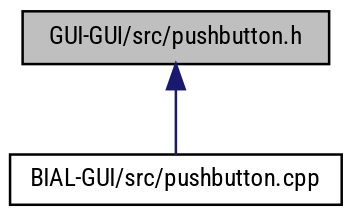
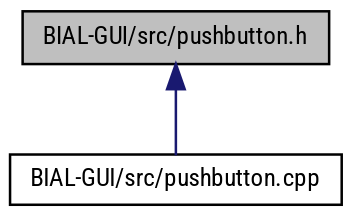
node "GUI-GUI/src/pushbutton.h": label "GUI-GUI/src/pushbutton.h" -> "BIAL-GUI/src/pushbutton.h"
